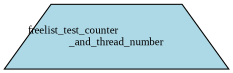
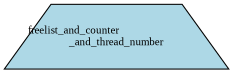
node "freelist_test_counter _and_thread_number": label "freelist_test_counter _and_thread_number" -> "freelist_and_counter _and_thread_number"
